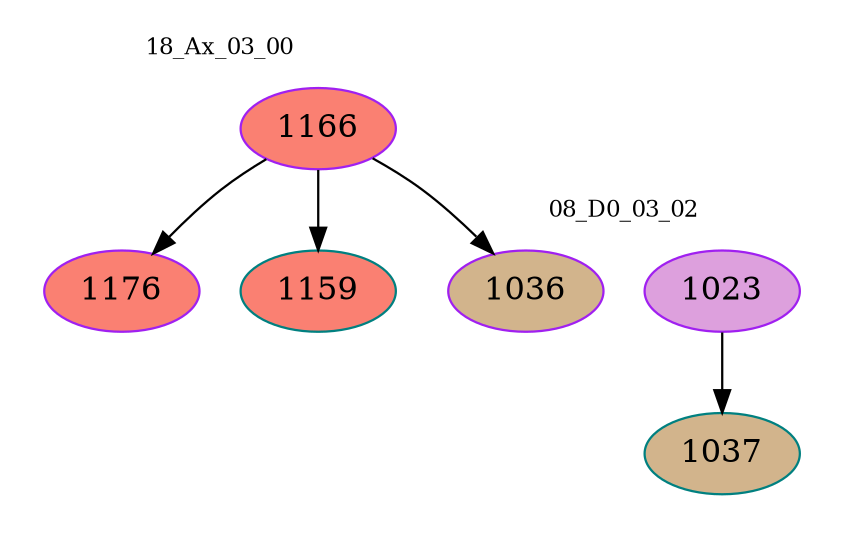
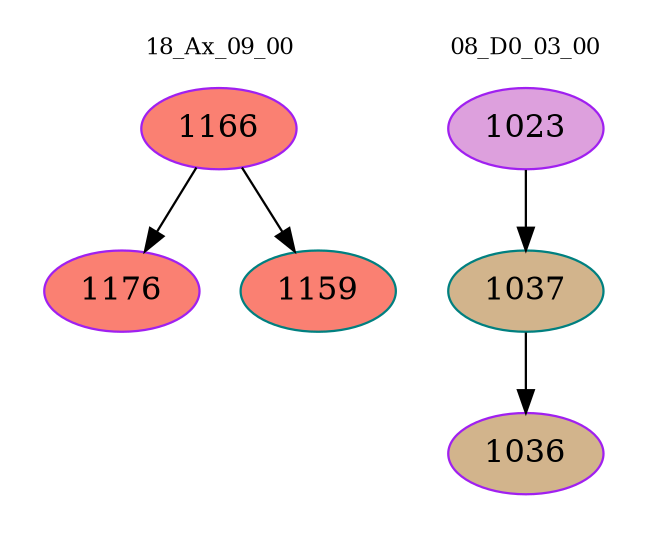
cluster "18_Ax_03_00": label "18_Ax_03_00" -> "18_Ax_09_00"
edge "1166" -> "1036": now "1037" -> "1036"
cluster "08_D0_03_02": label "08_D0_03_02" -> "08_D0_03_00"
